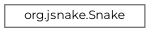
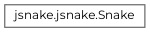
node "org.jsnake.Snake": label "org.jsnake.Snake" -> "jsnake.jsnake.Snake"
